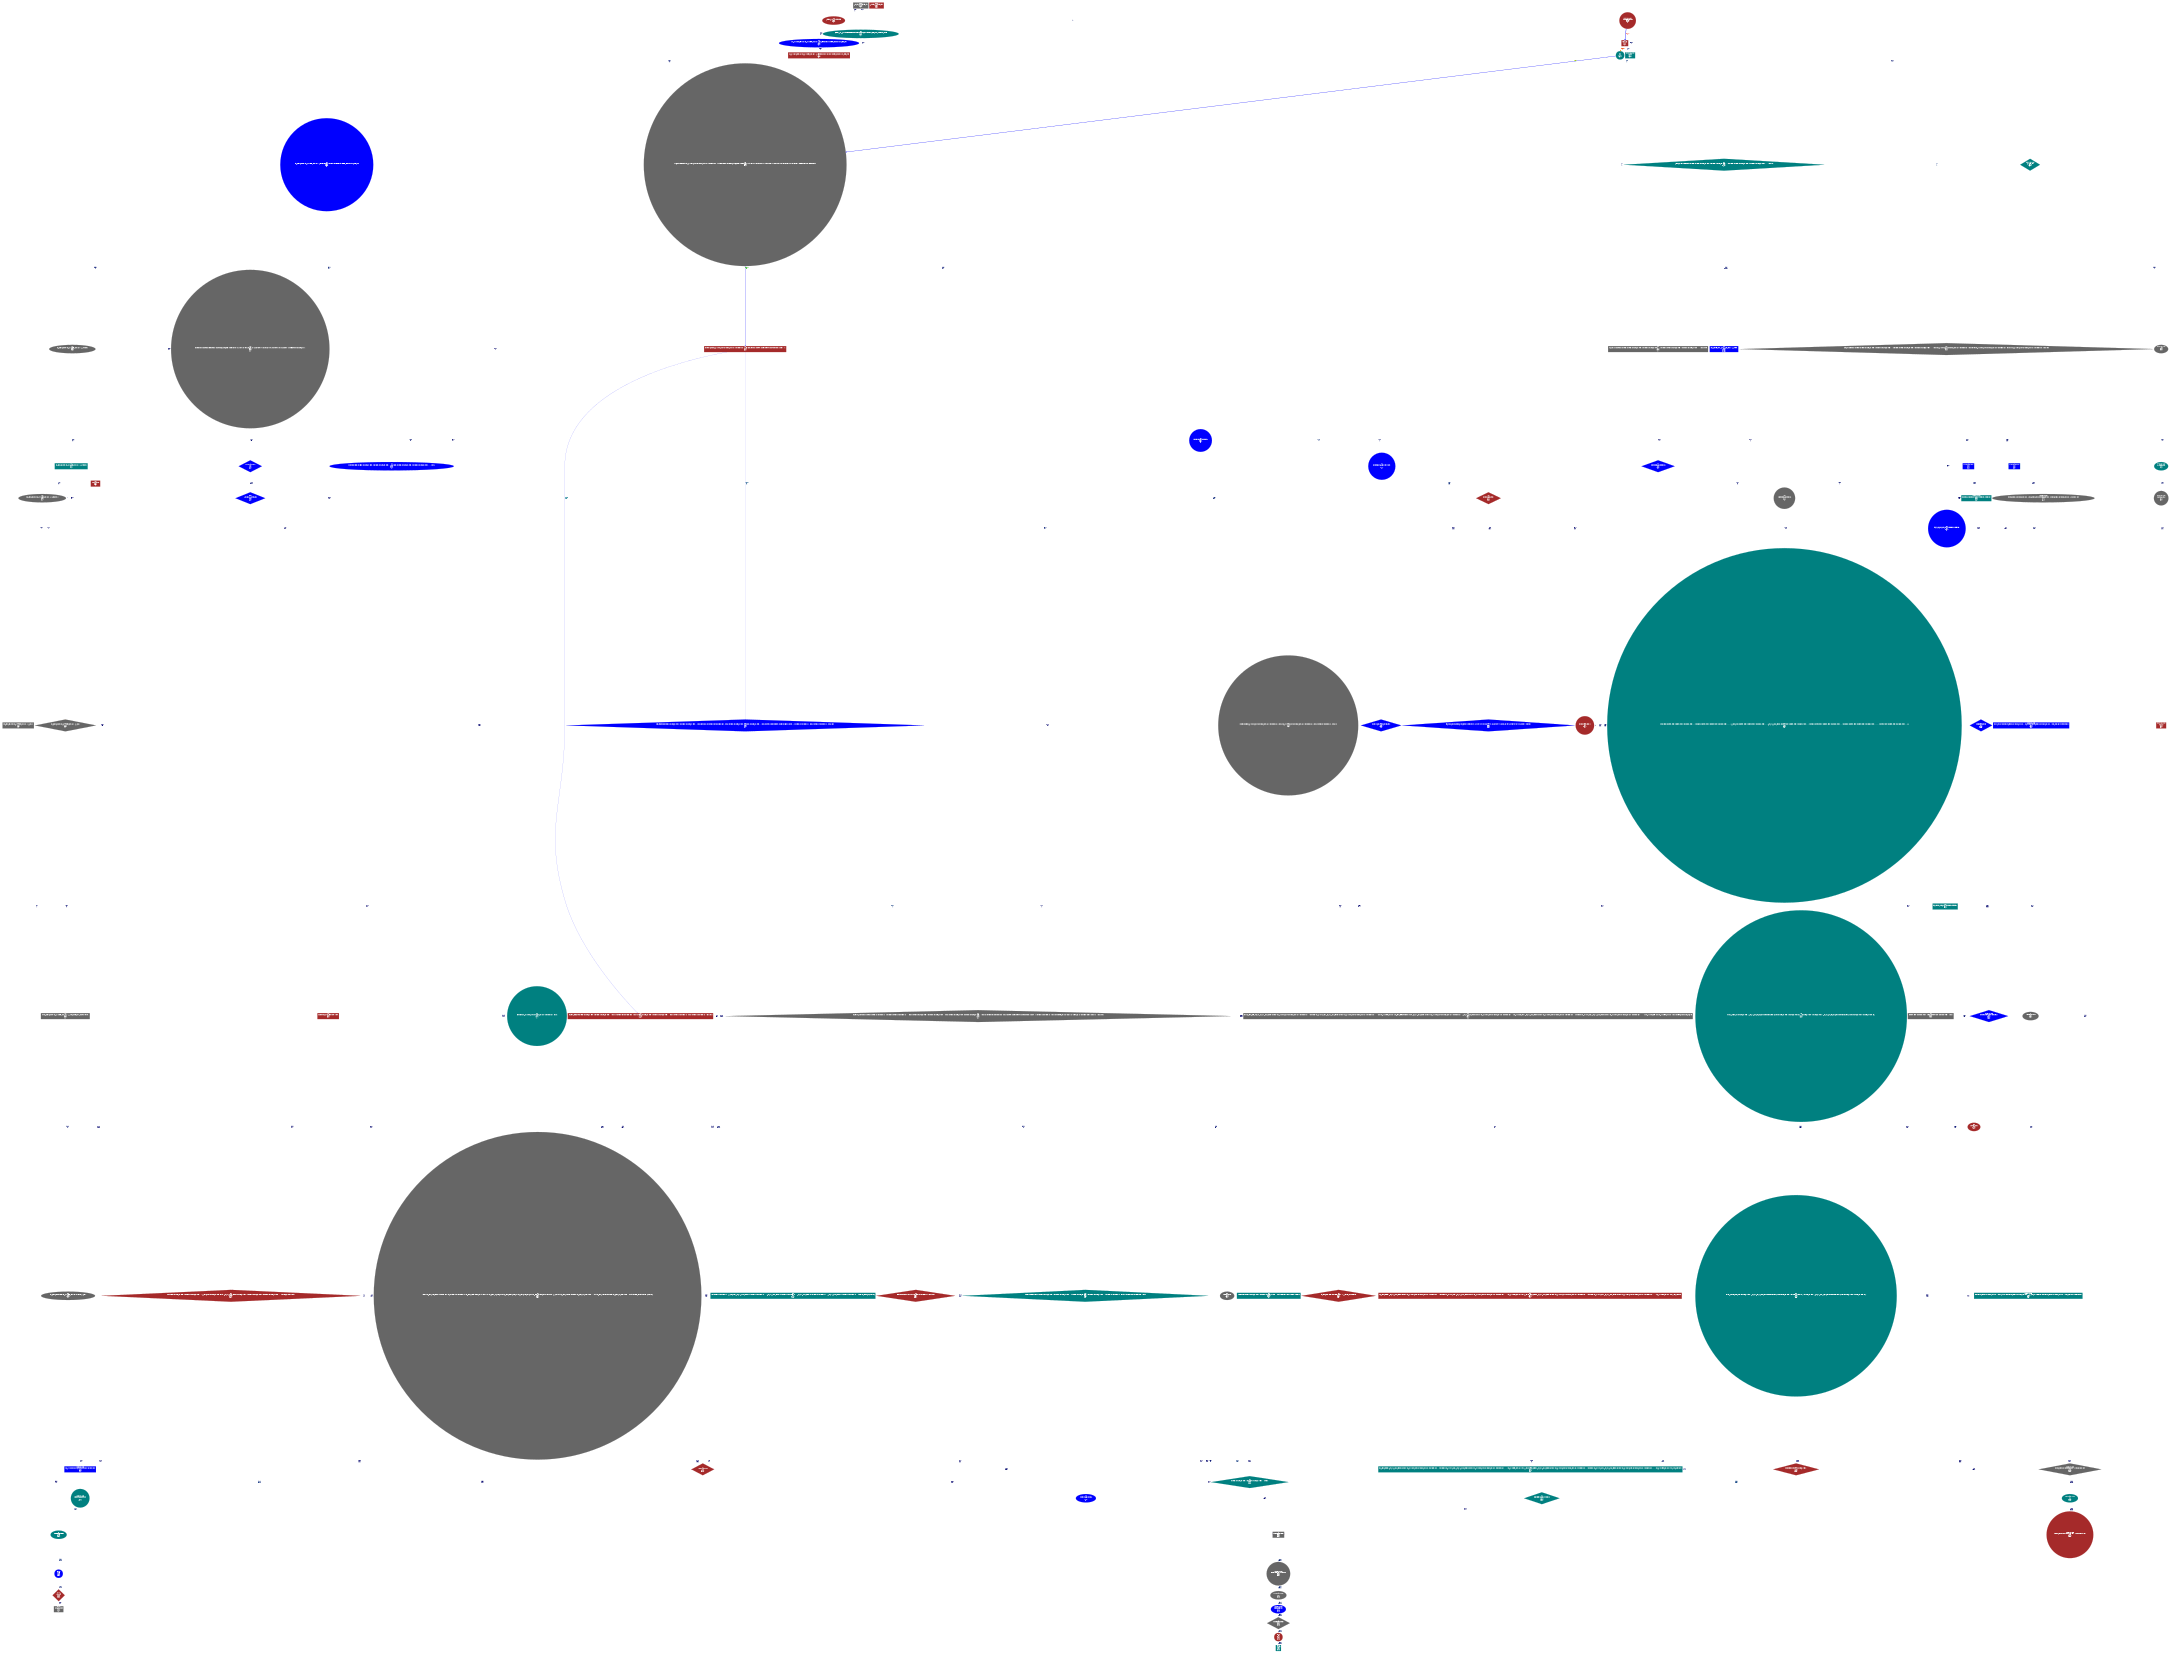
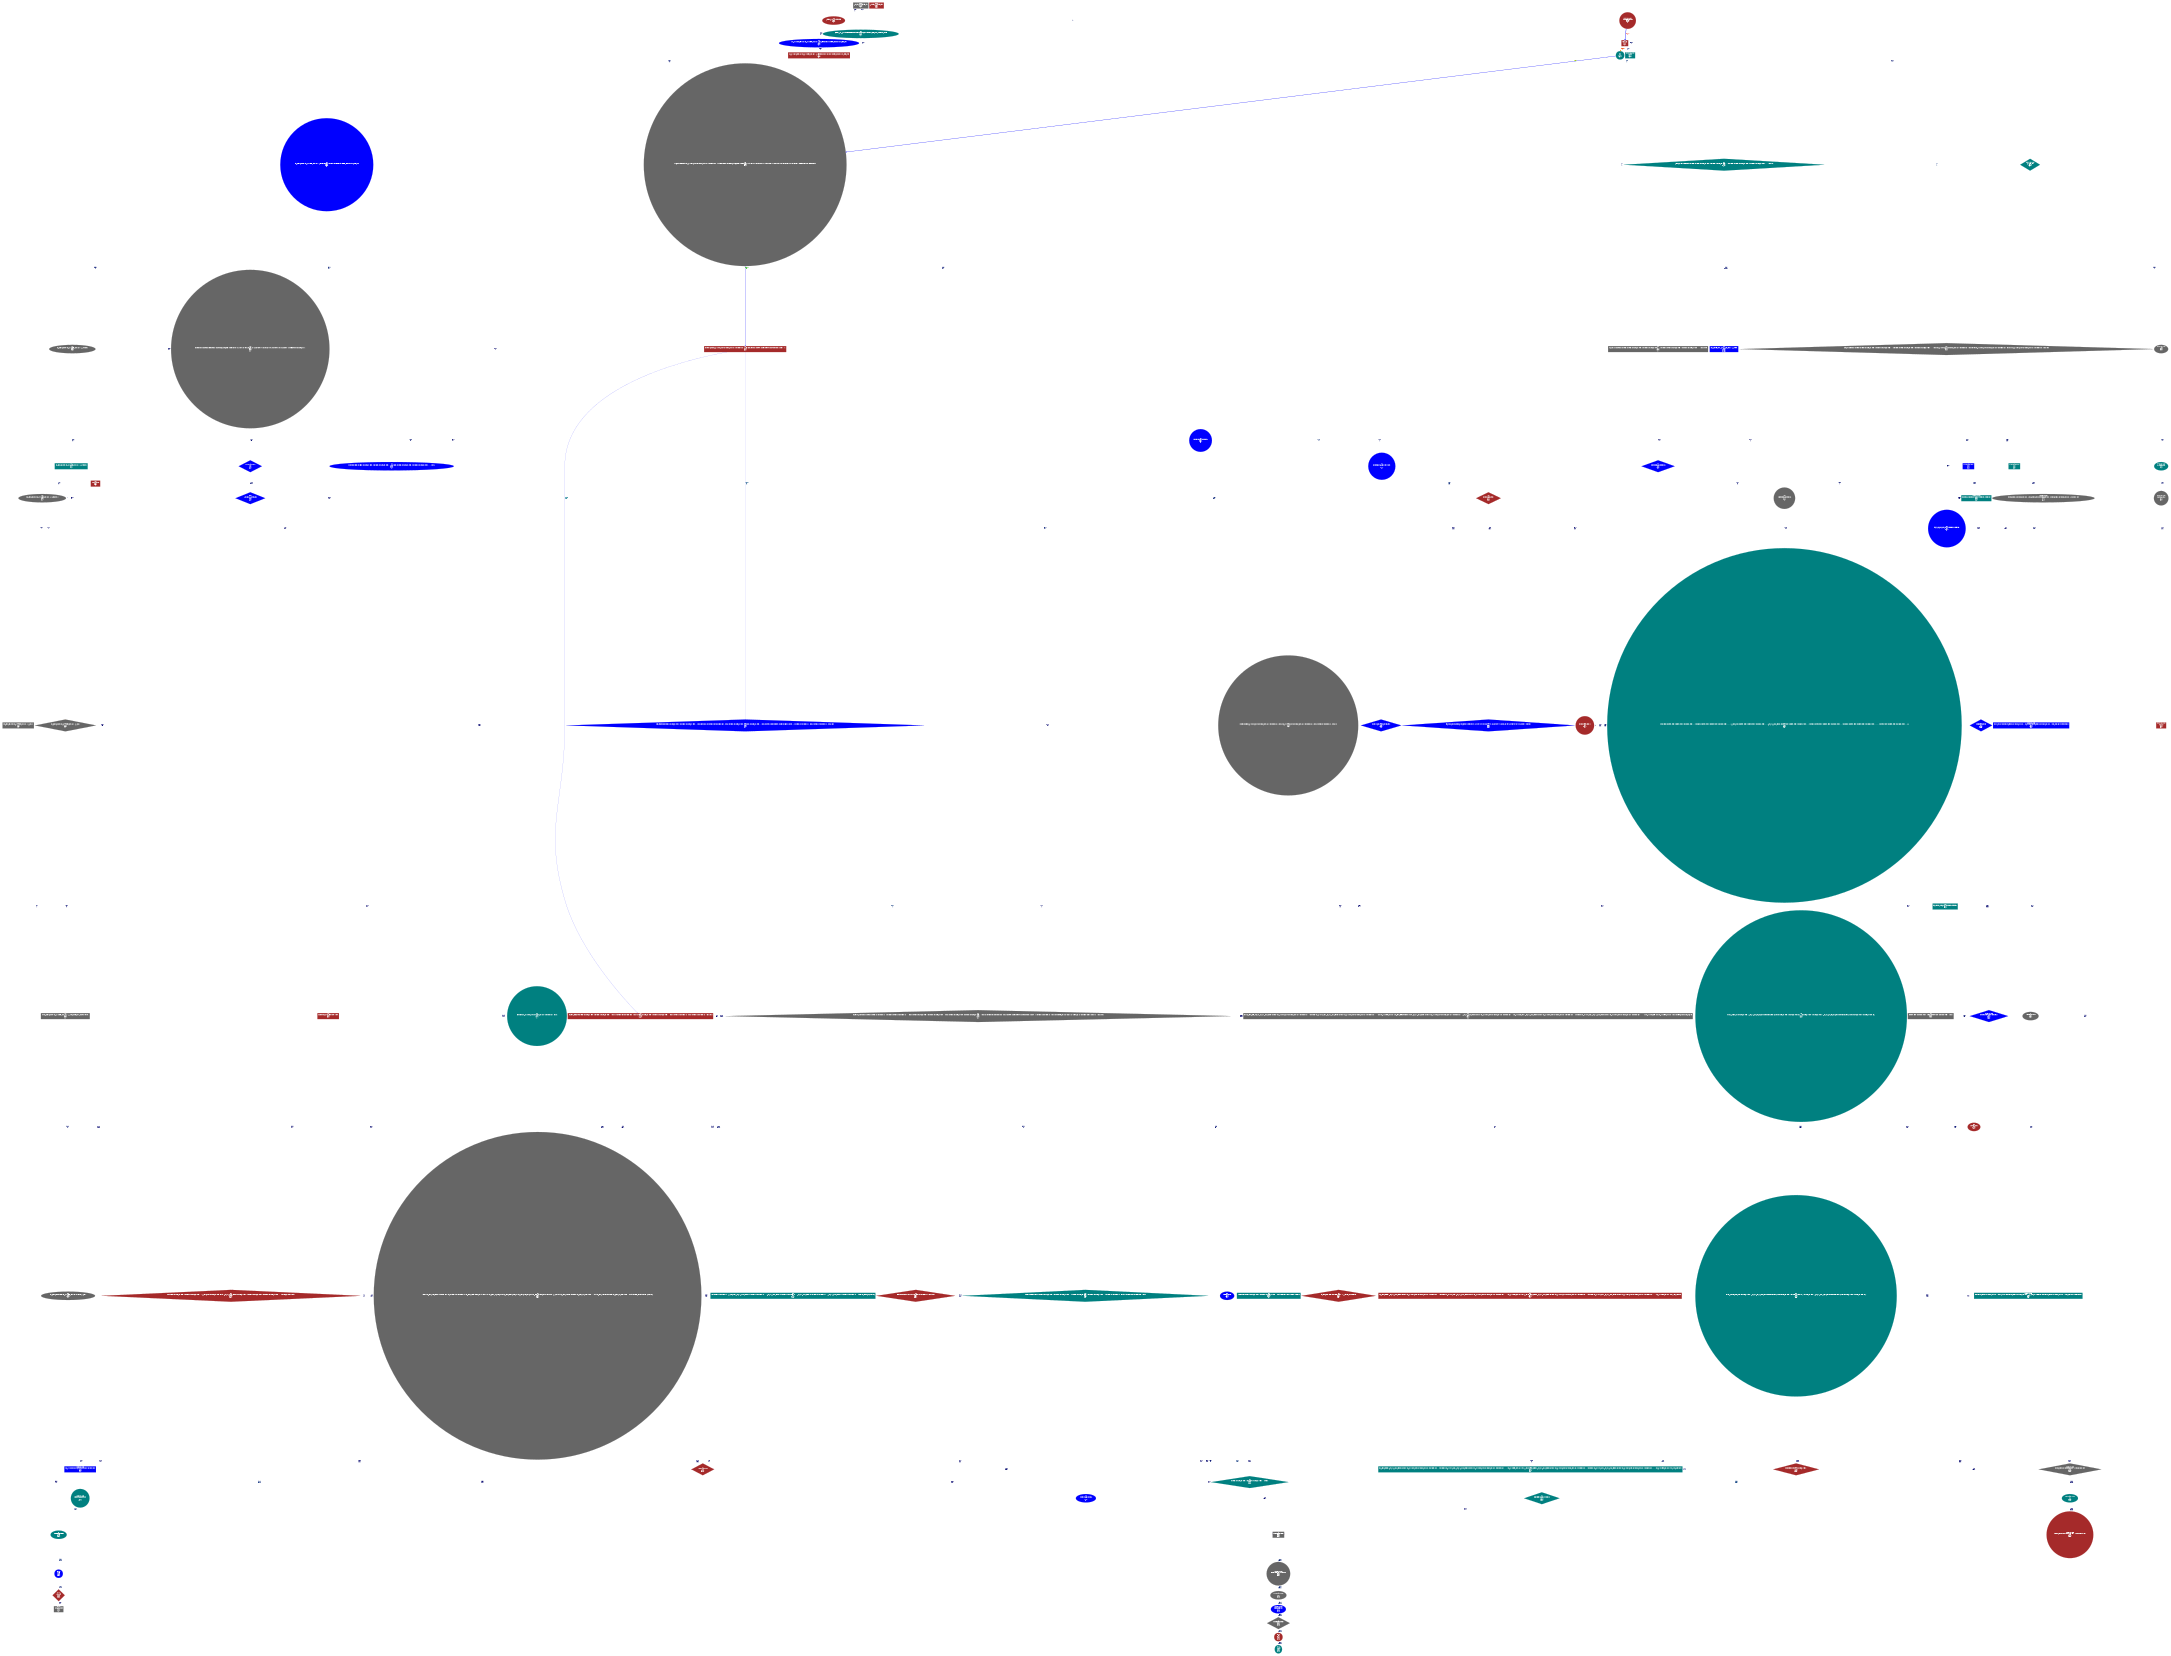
node "??? 0x000000000010eba0 2.54% (0.03%) 9521×": fillcolor blue -> teal
node "main Instance::~Instance() 9.26% (0.01%) 274×": fillcolor gray40 -> blue
node "libc.so.6 _int_free 4.33% (4.19%) 38620×": shape box -> ellipse
